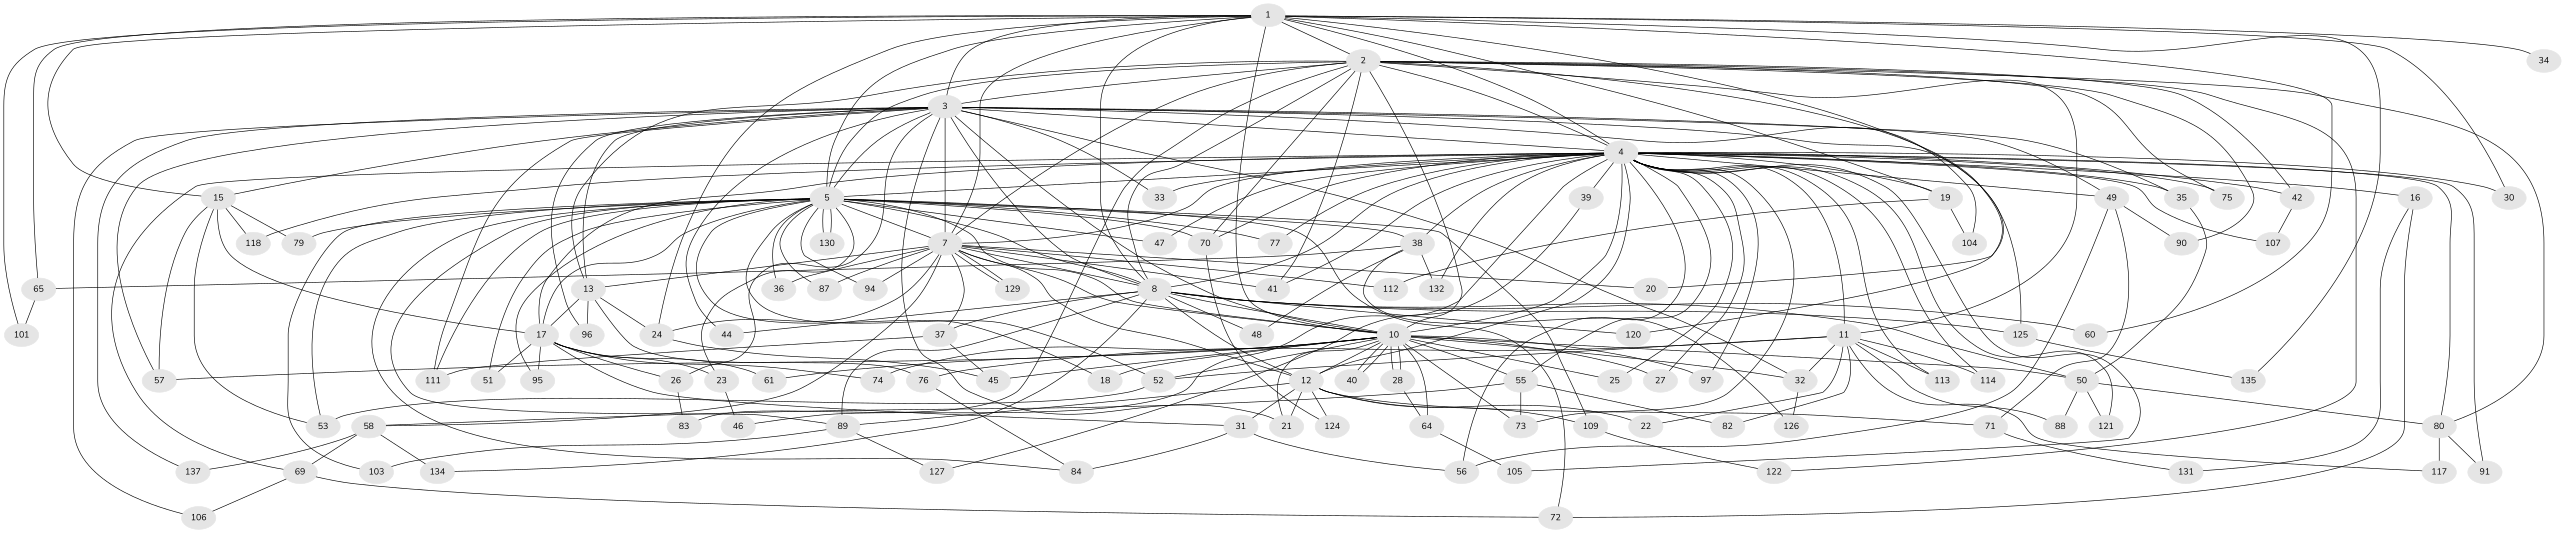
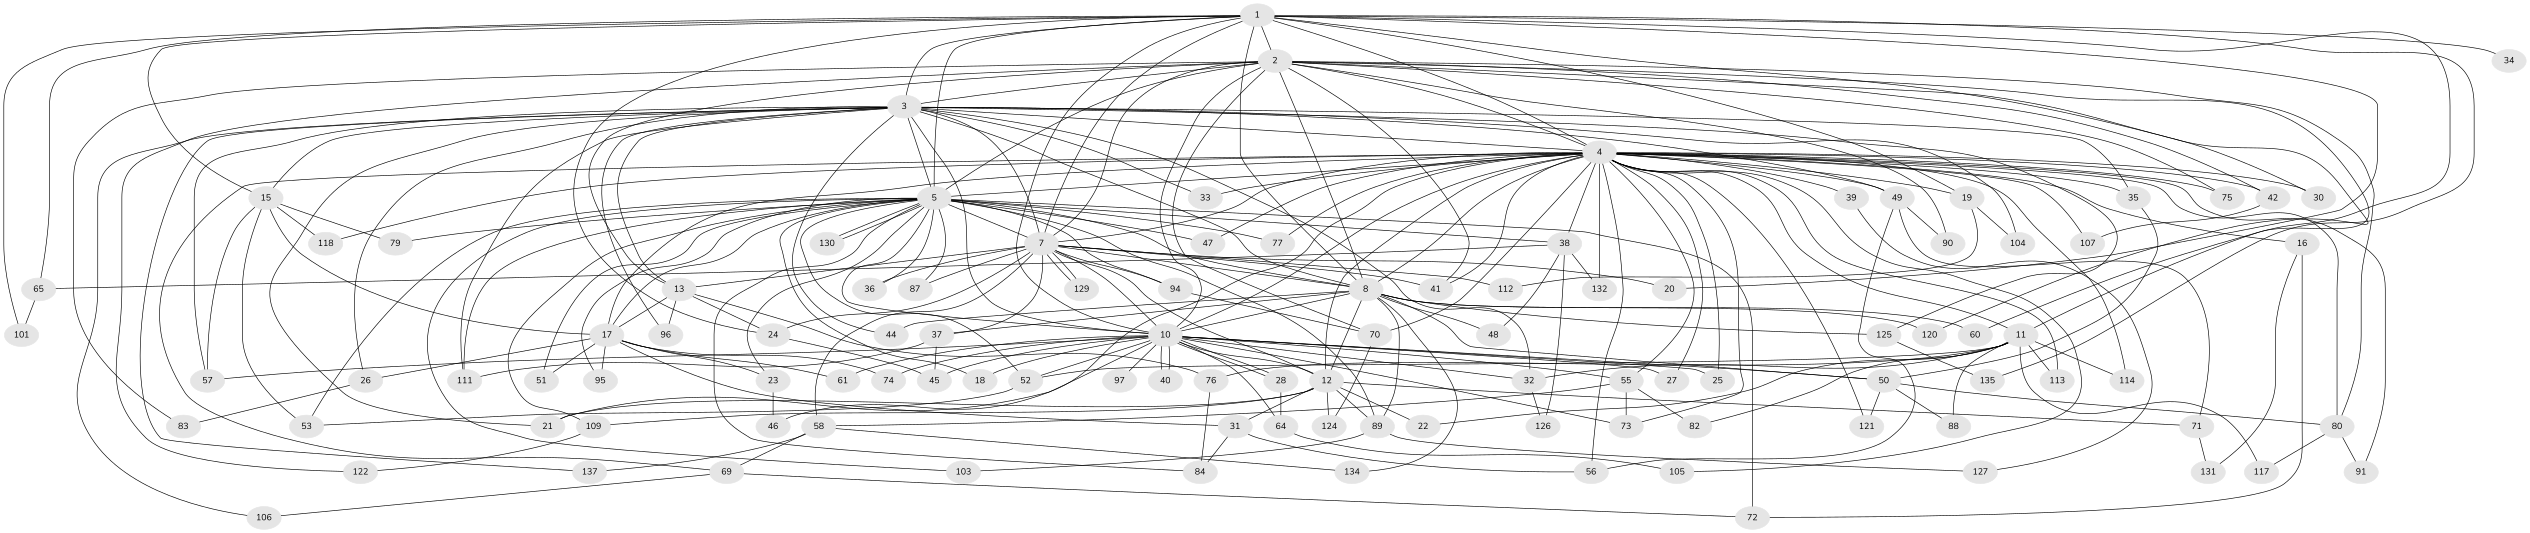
edge "5" -- "70": now "94" -- "70"
edge "4" -- "97": removed
